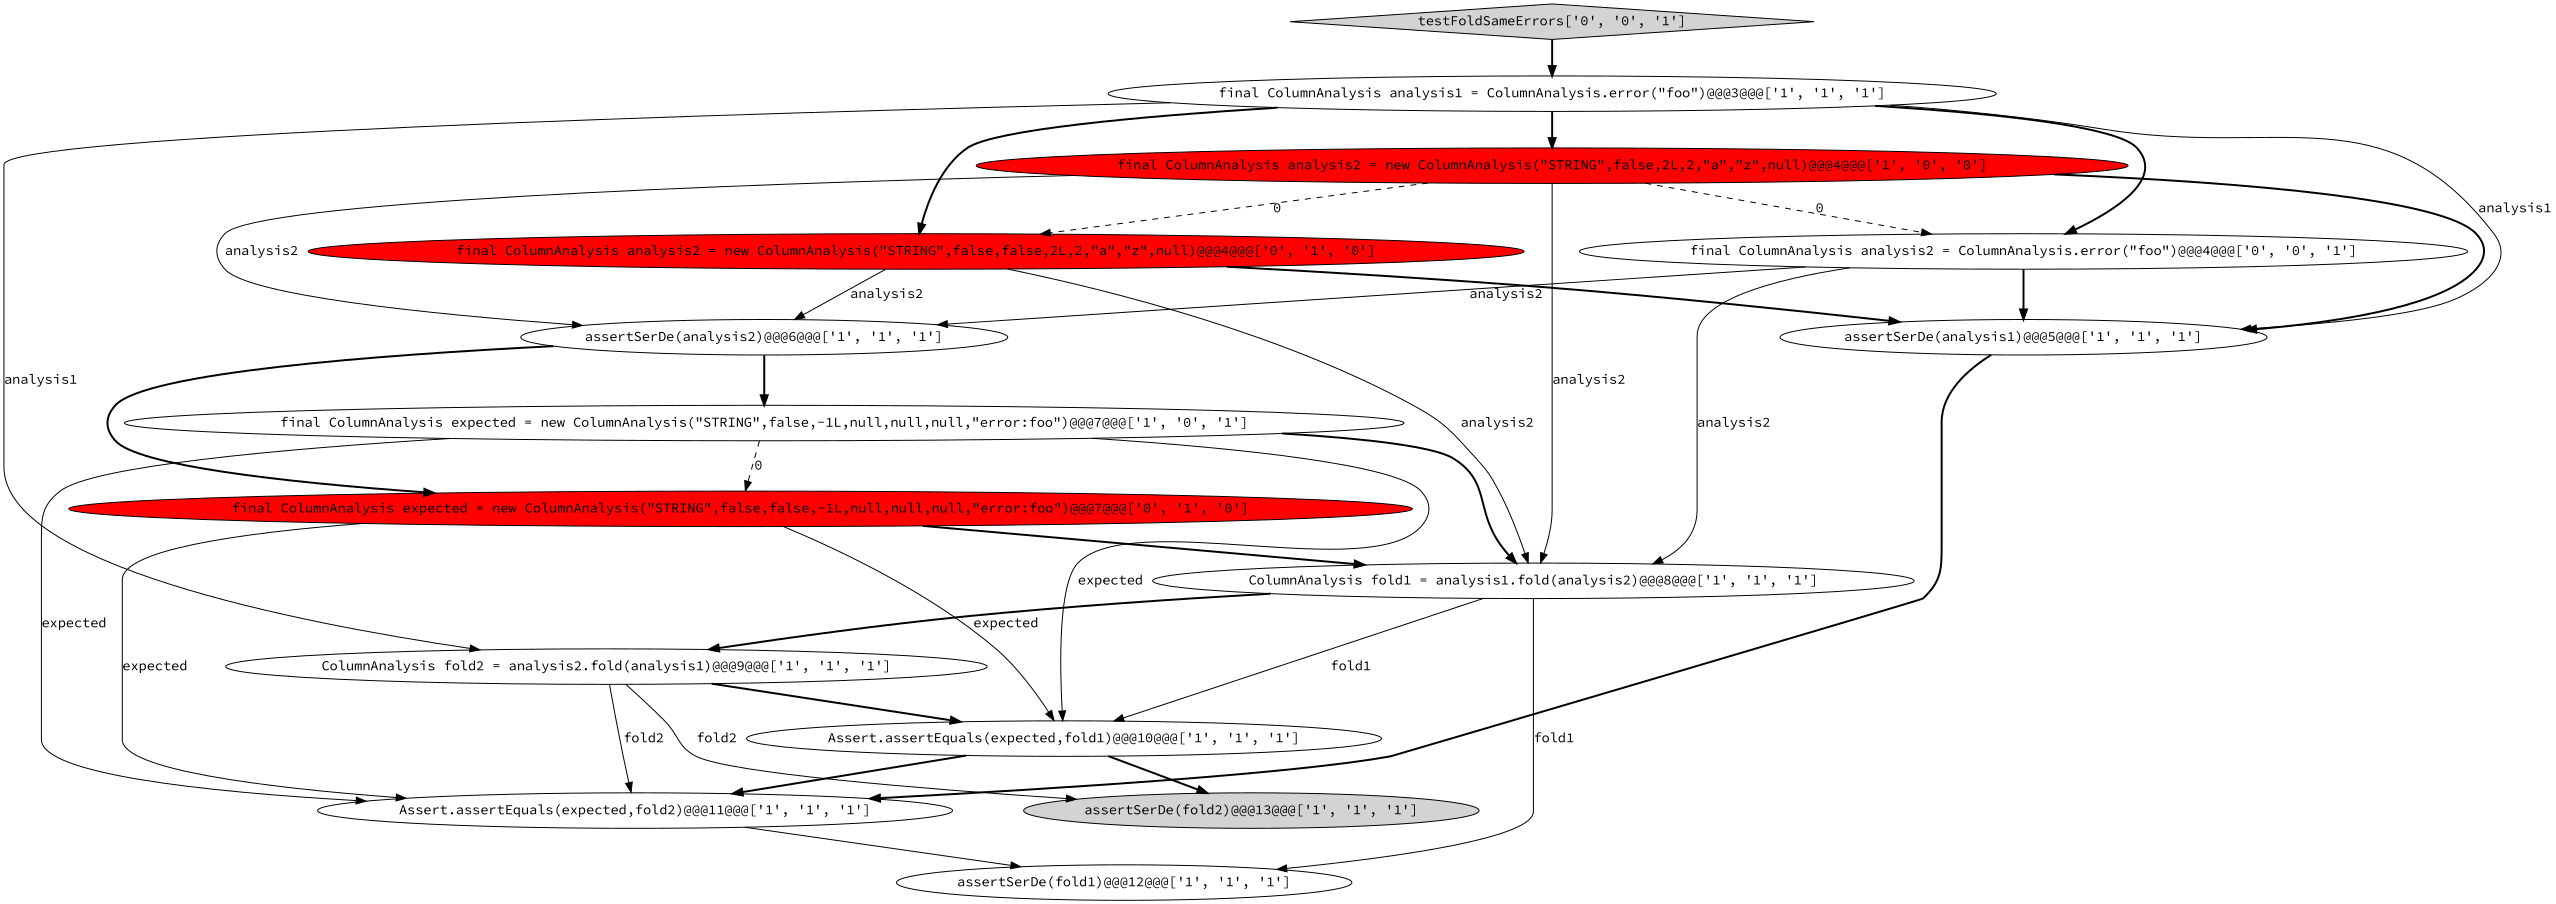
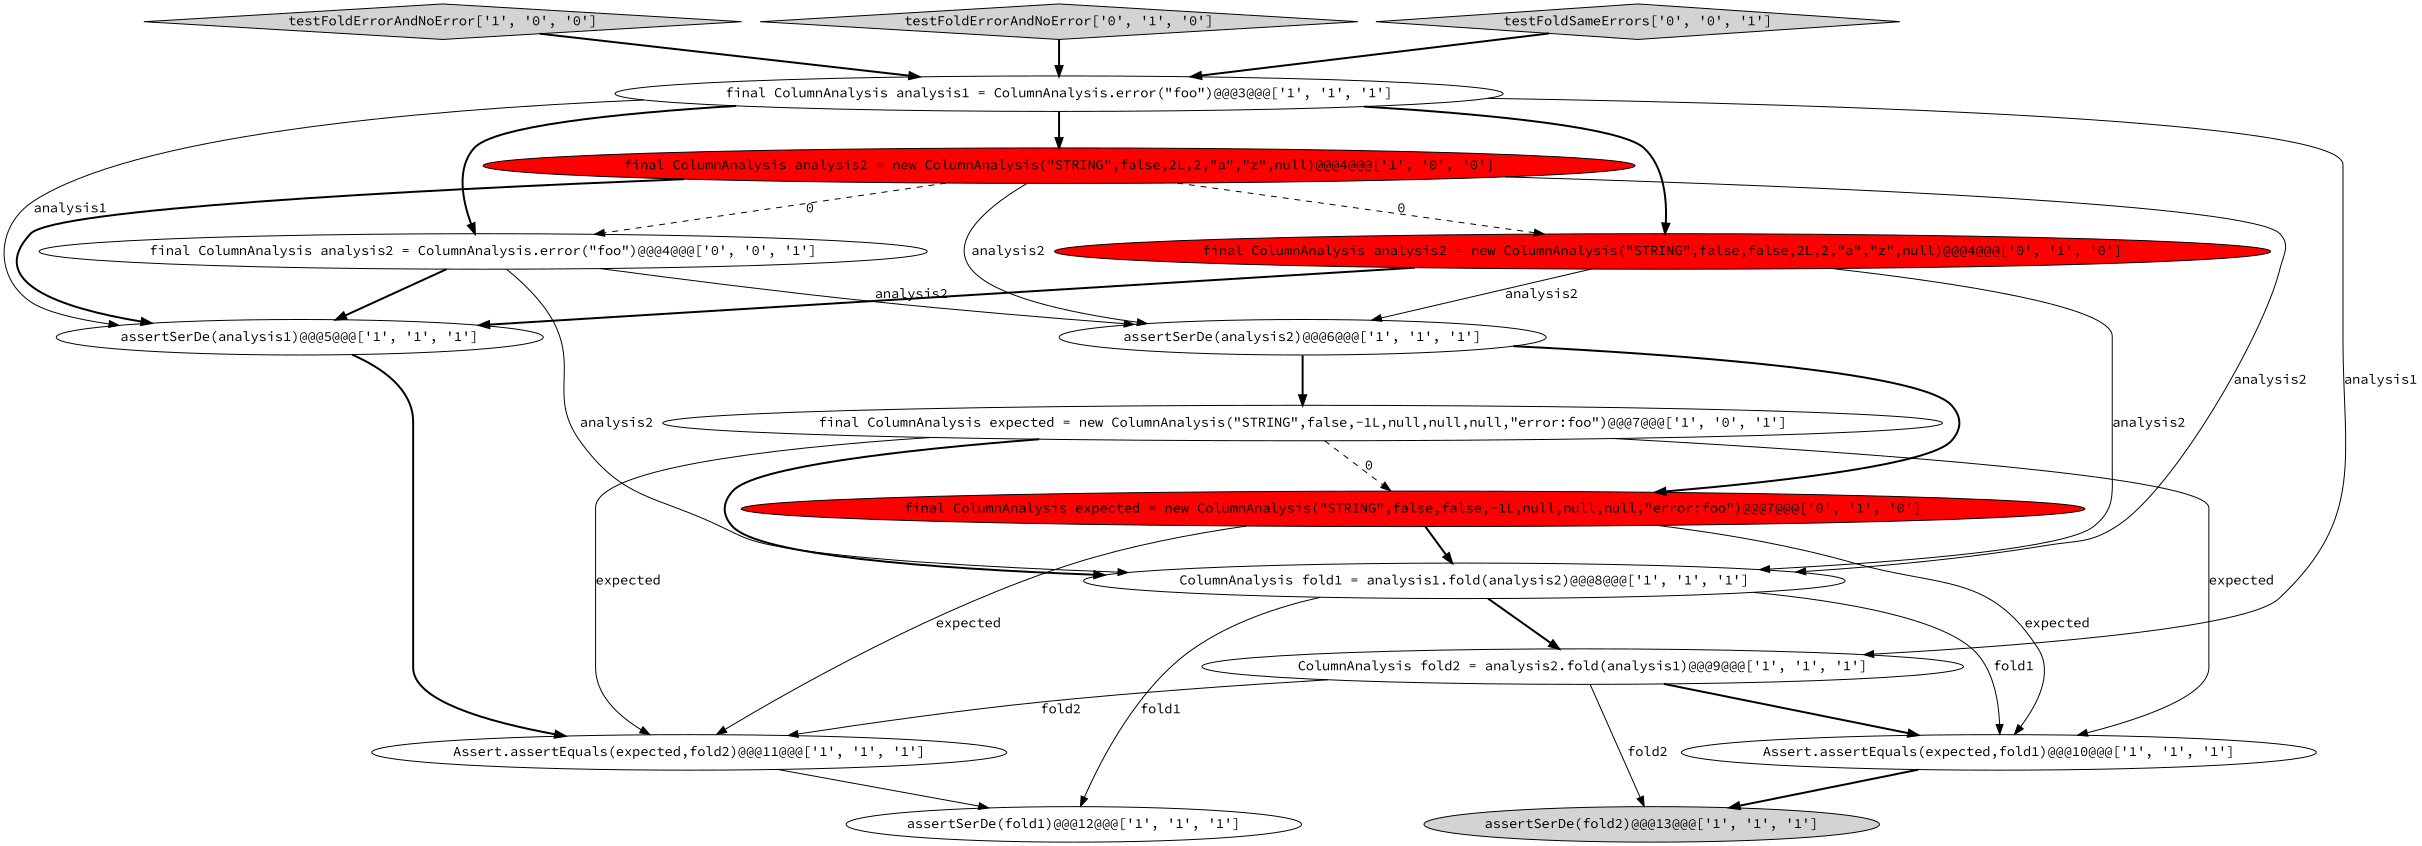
node "testFoldErrorAndNoError['1', '0', '0']": added
node "testFoldErrorAndNoError['0', '1', '0']": added
edge "Assert.assertEquals(expected,fold1)@@@10@@@['1', '1', '1']" -> "Assert.assertEquals(expected,fold2)@@@11@@@['1', '1', '1']": removed
